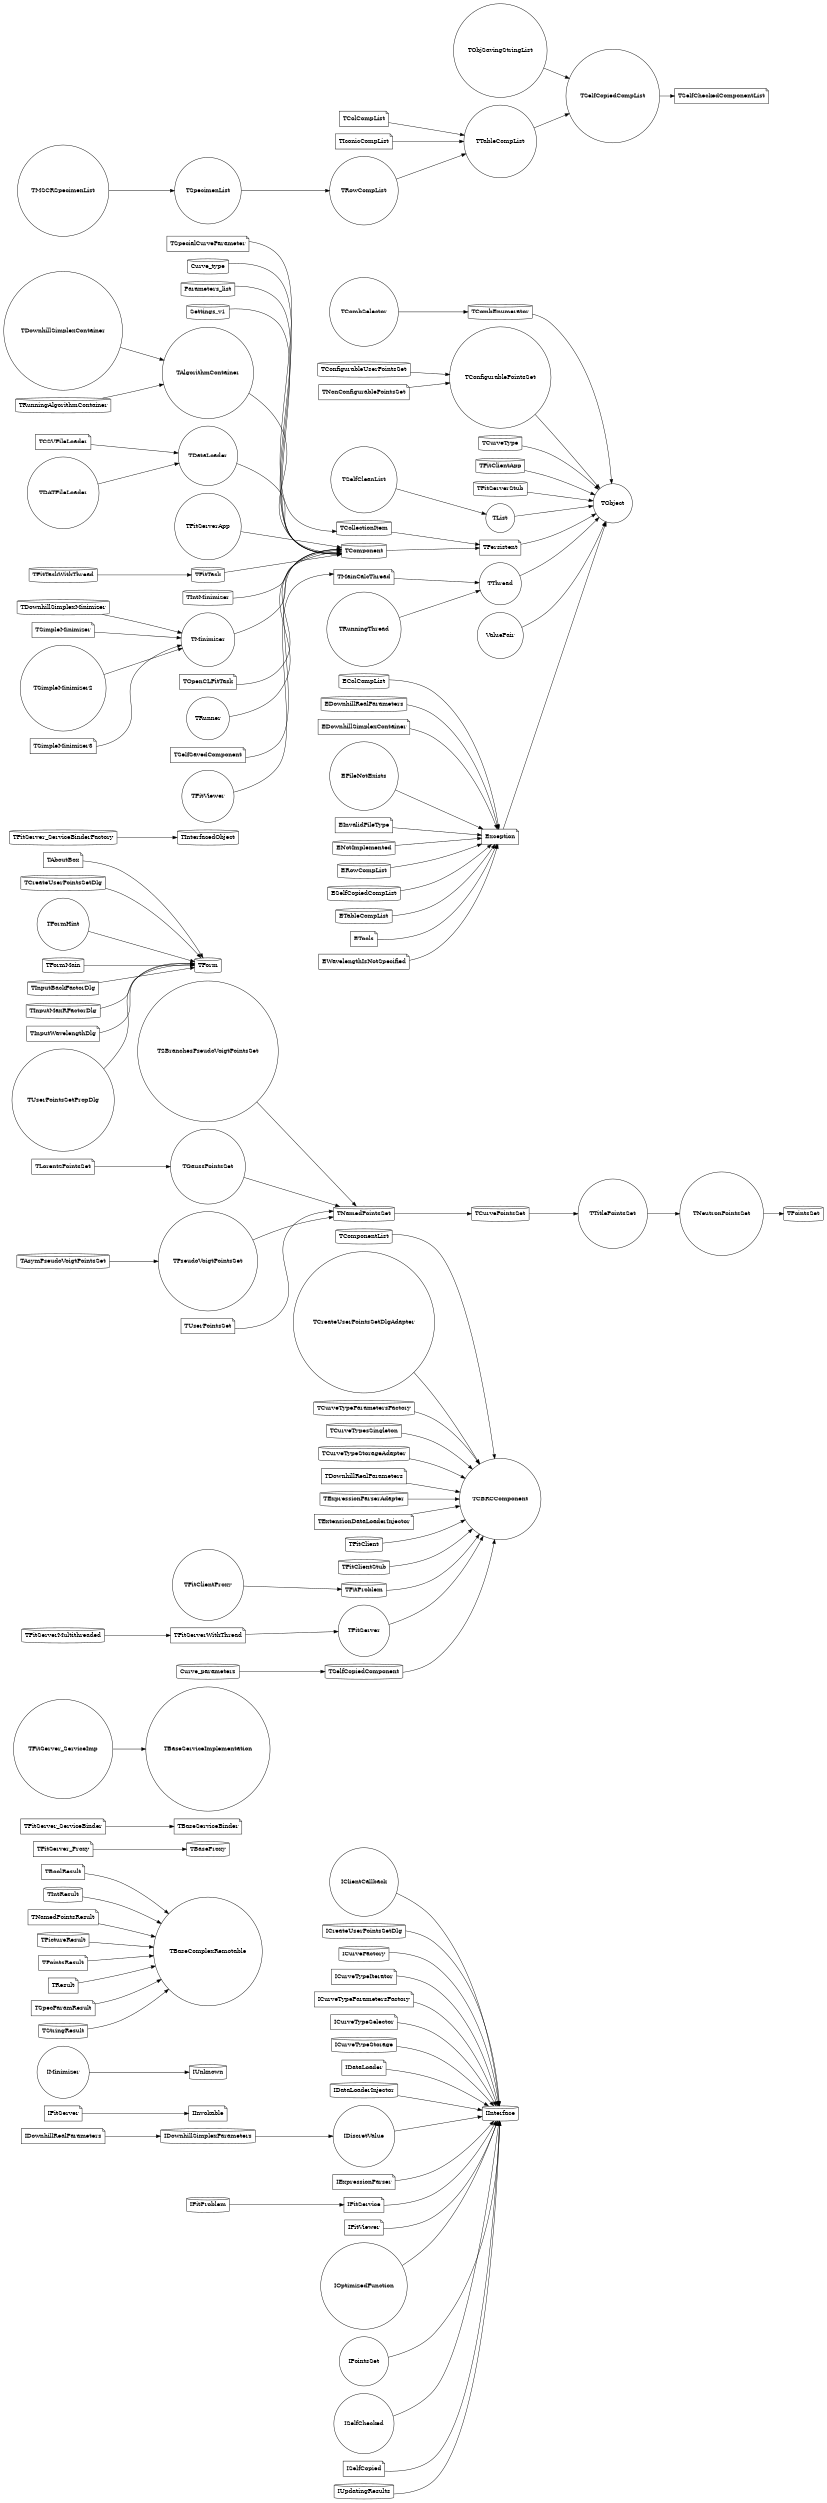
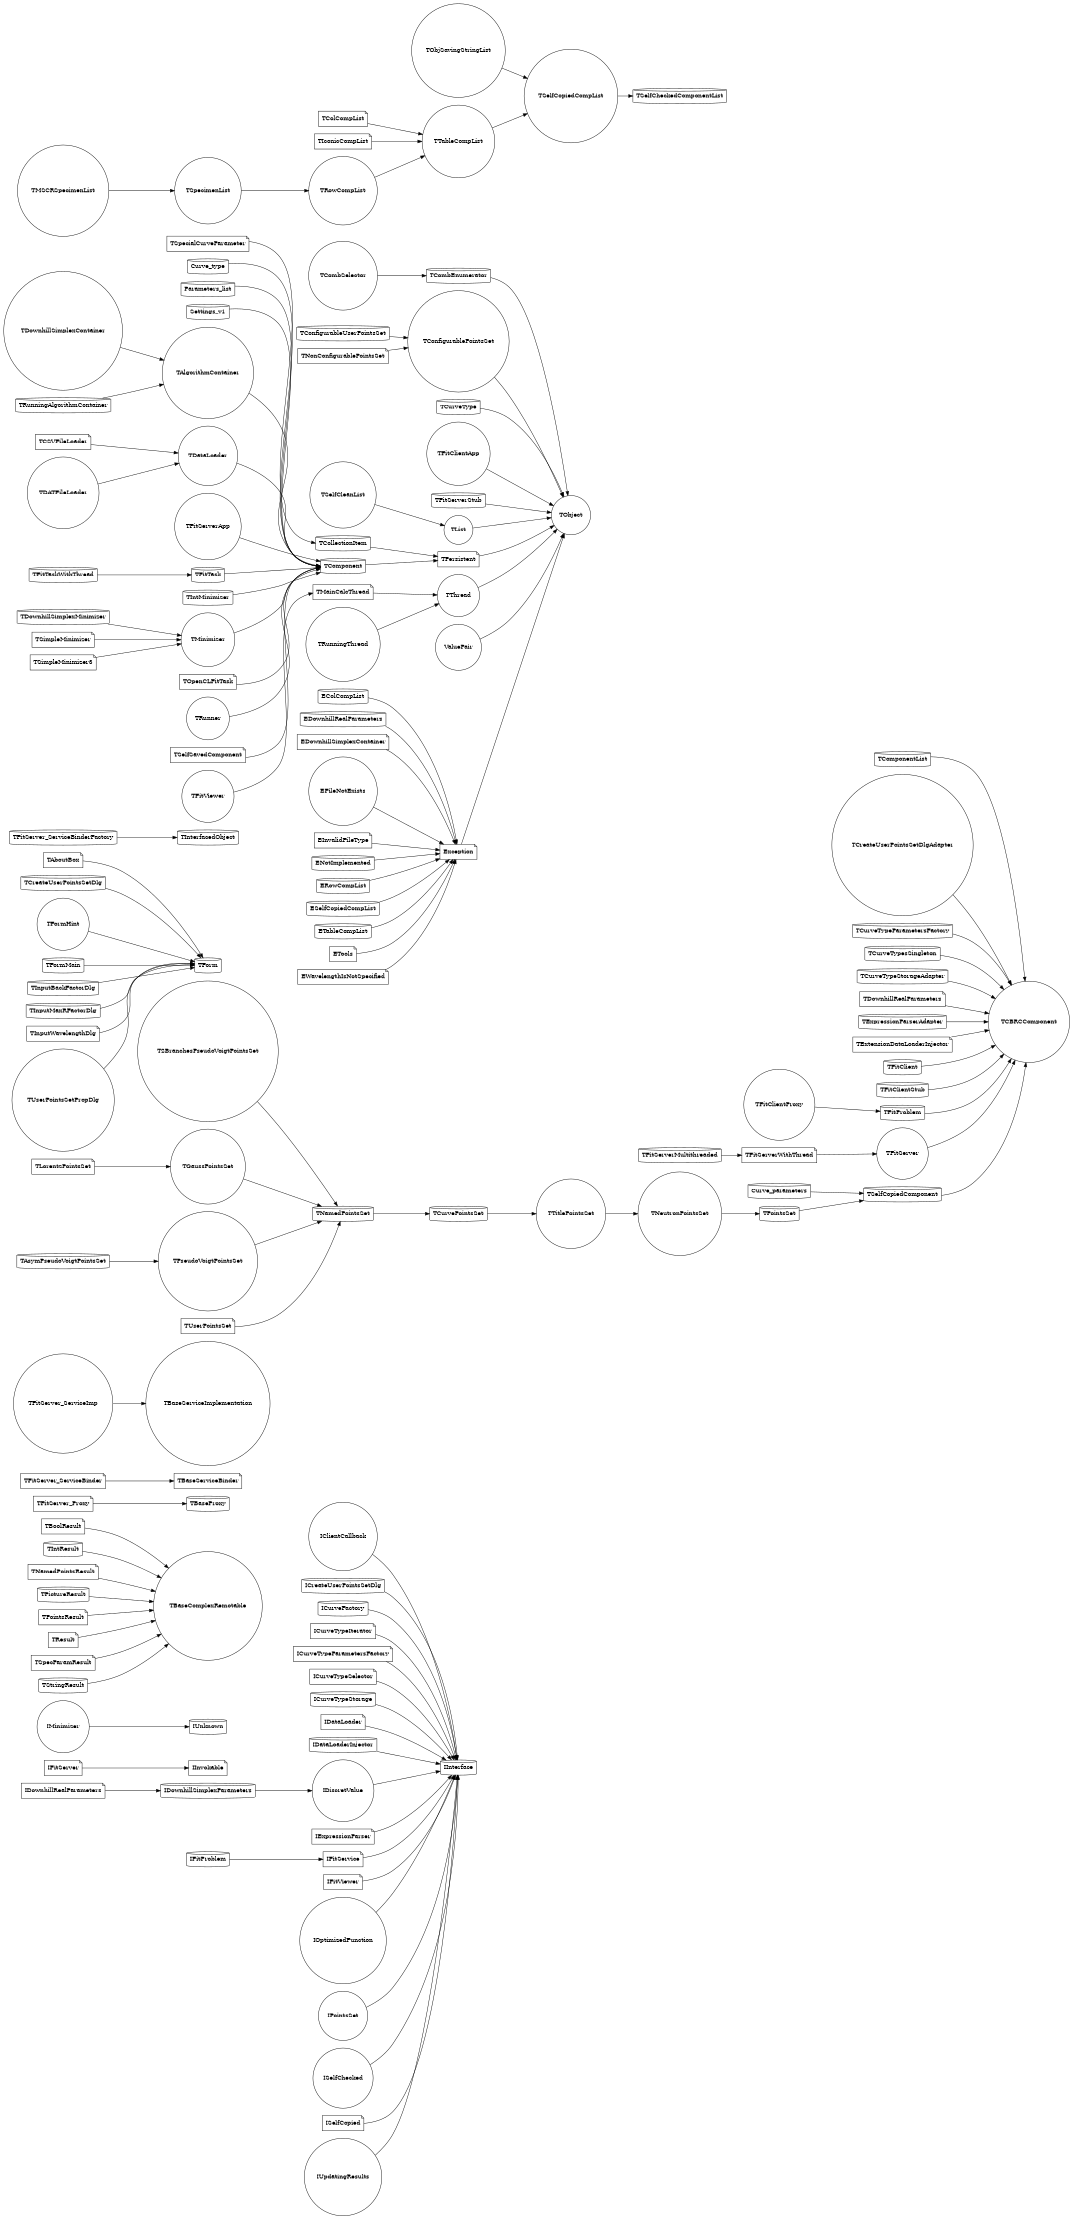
node "TSelfCheckedComponentList": shape note -> cylinder
node "TFitClientApp": shape cylinder -> circle
node "TSimpleMinimizer2": removed
edge "TPointsSet" -> "TSelfCopiedComponent": added
node "IUpdatingResults": shape cylinder -> circle
